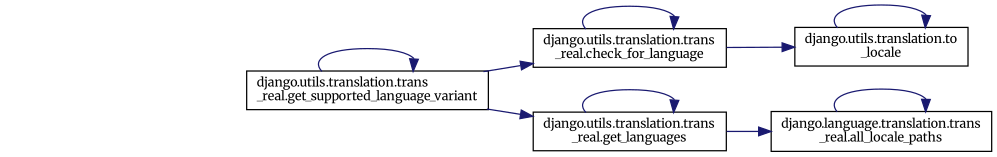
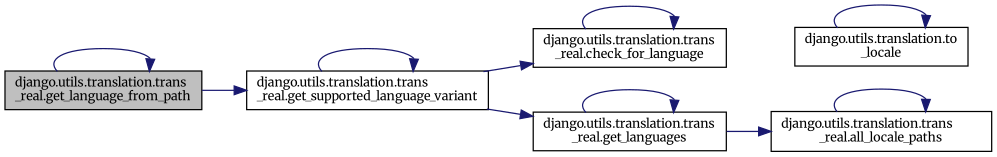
edge "django.utils.translation.trans _real.check_for_language" -> "django.utils.translation.to _locale": removed
node "django.utils.translation.trans _real.get_language_from_path": added
node "django.language.translation.trans _real.all_locale_paths": label "django.language.translation.trans _real.all_locale_paths" -> "django.utils.translation.trans _real.all_locale_paths"
